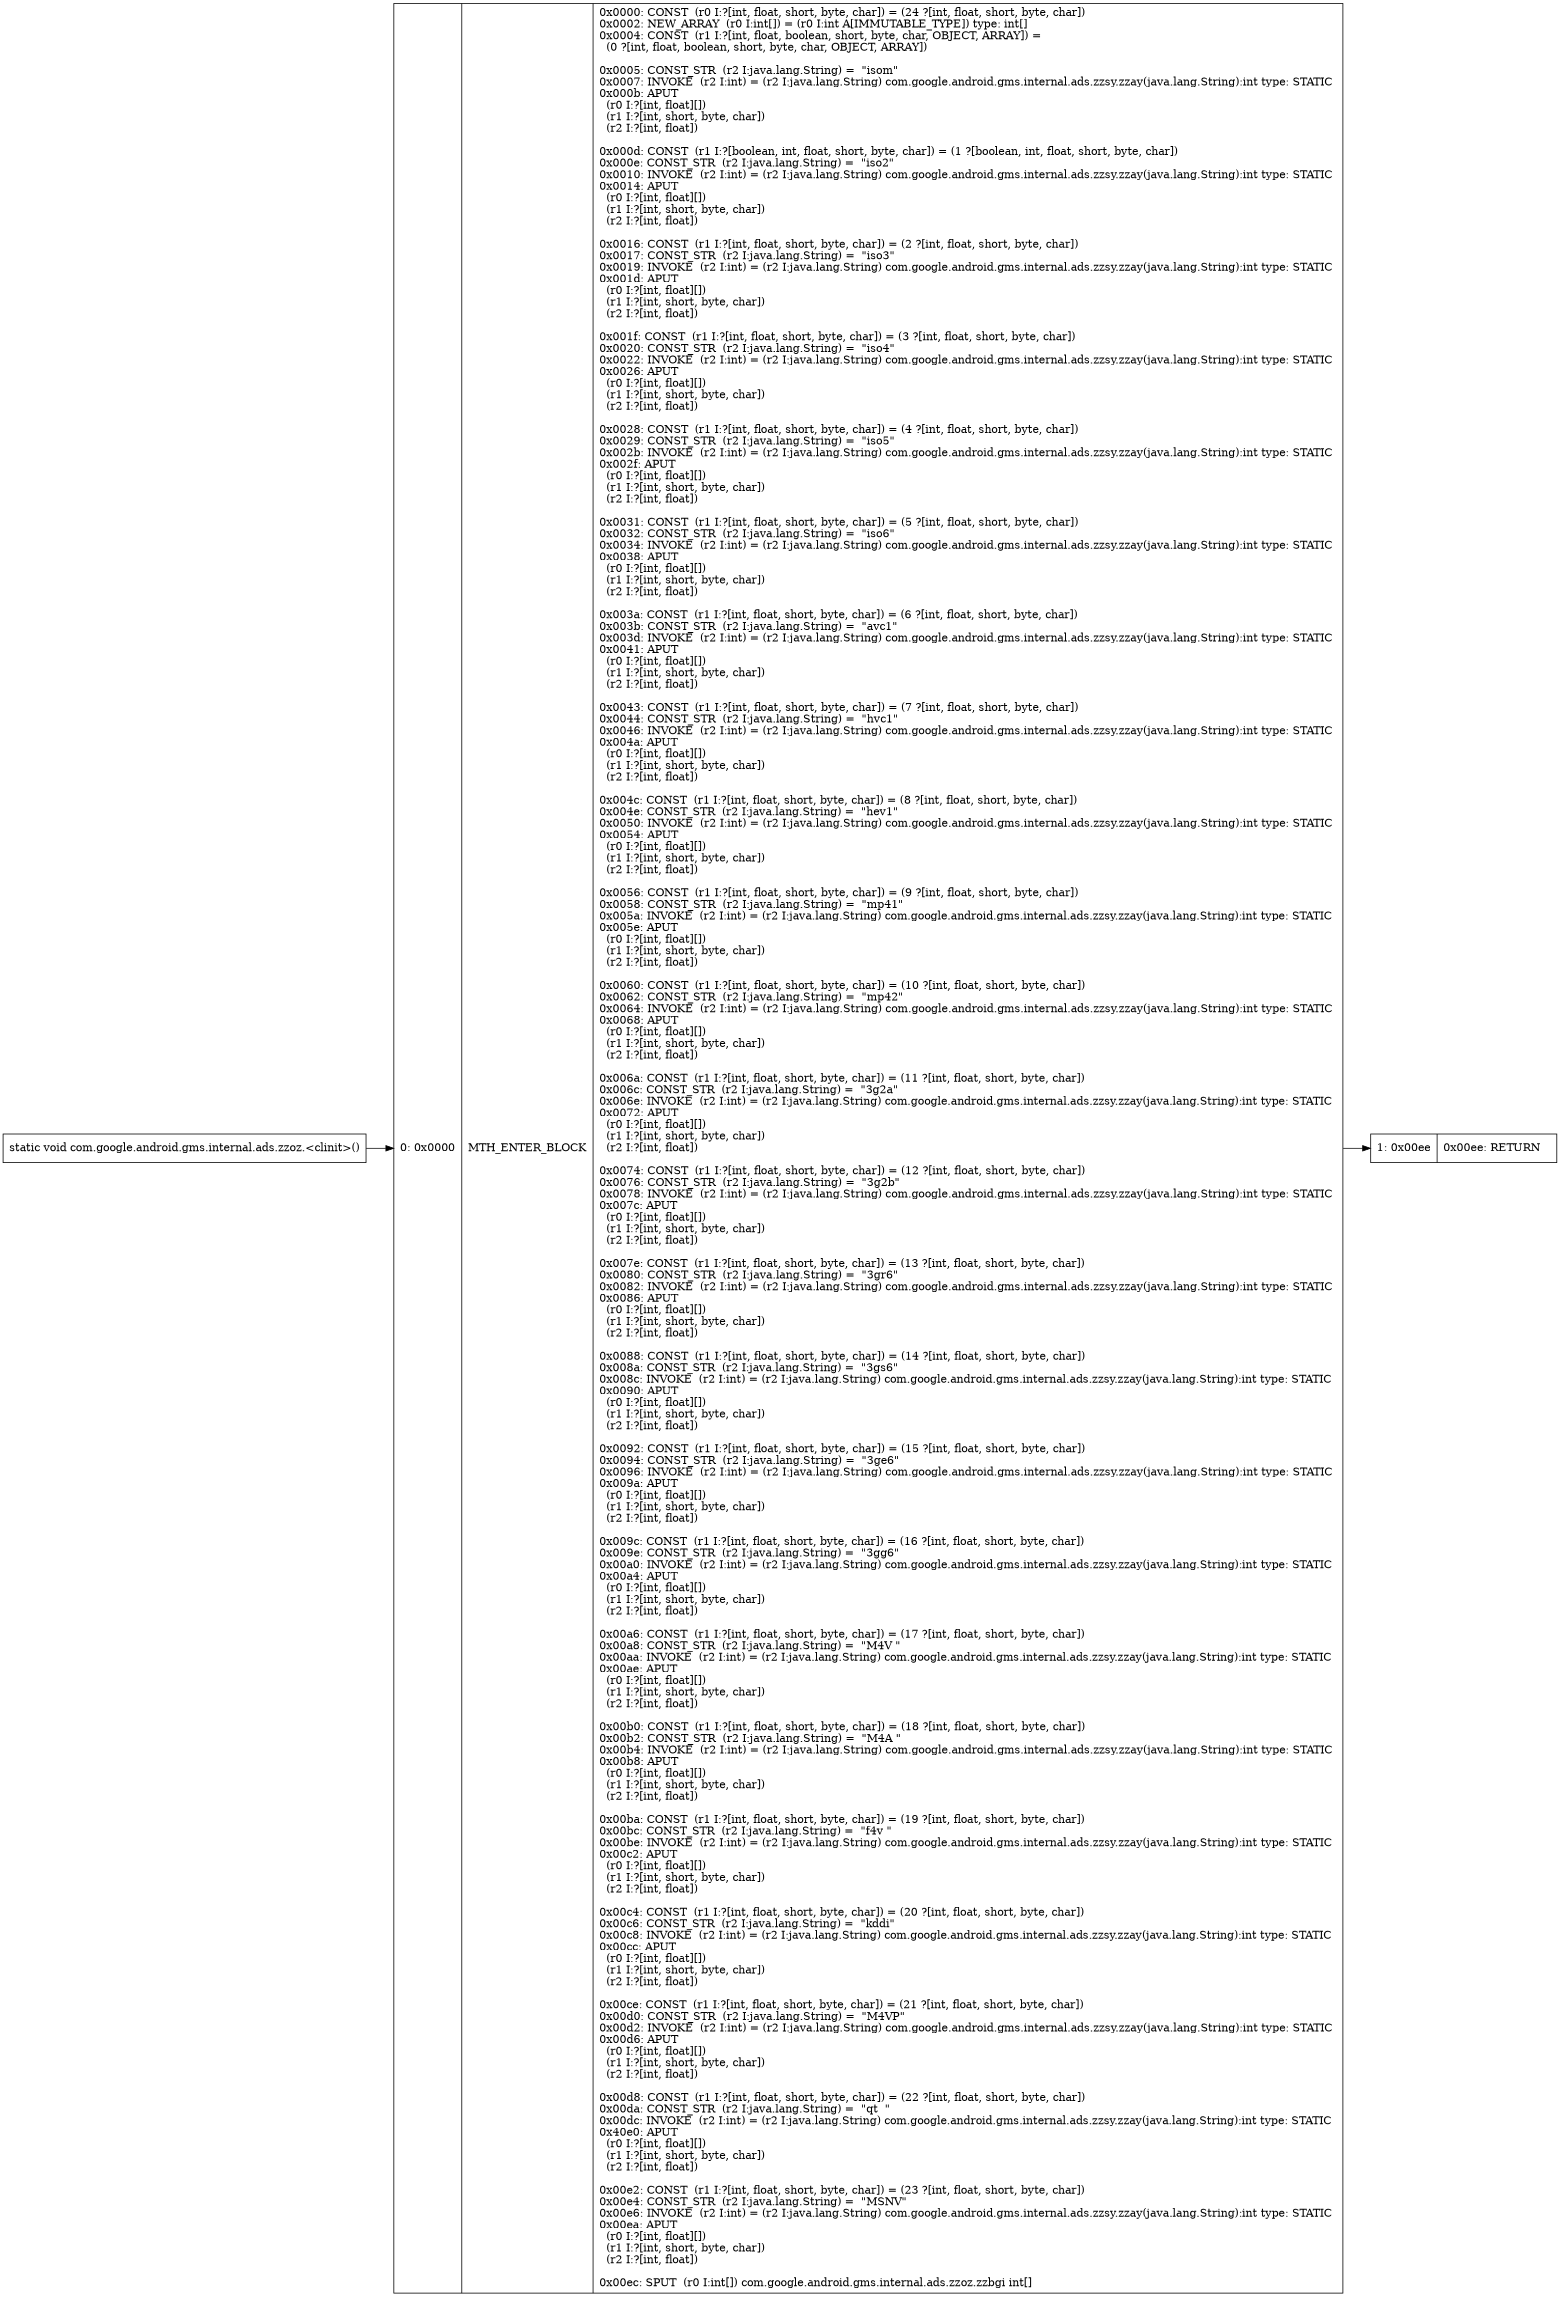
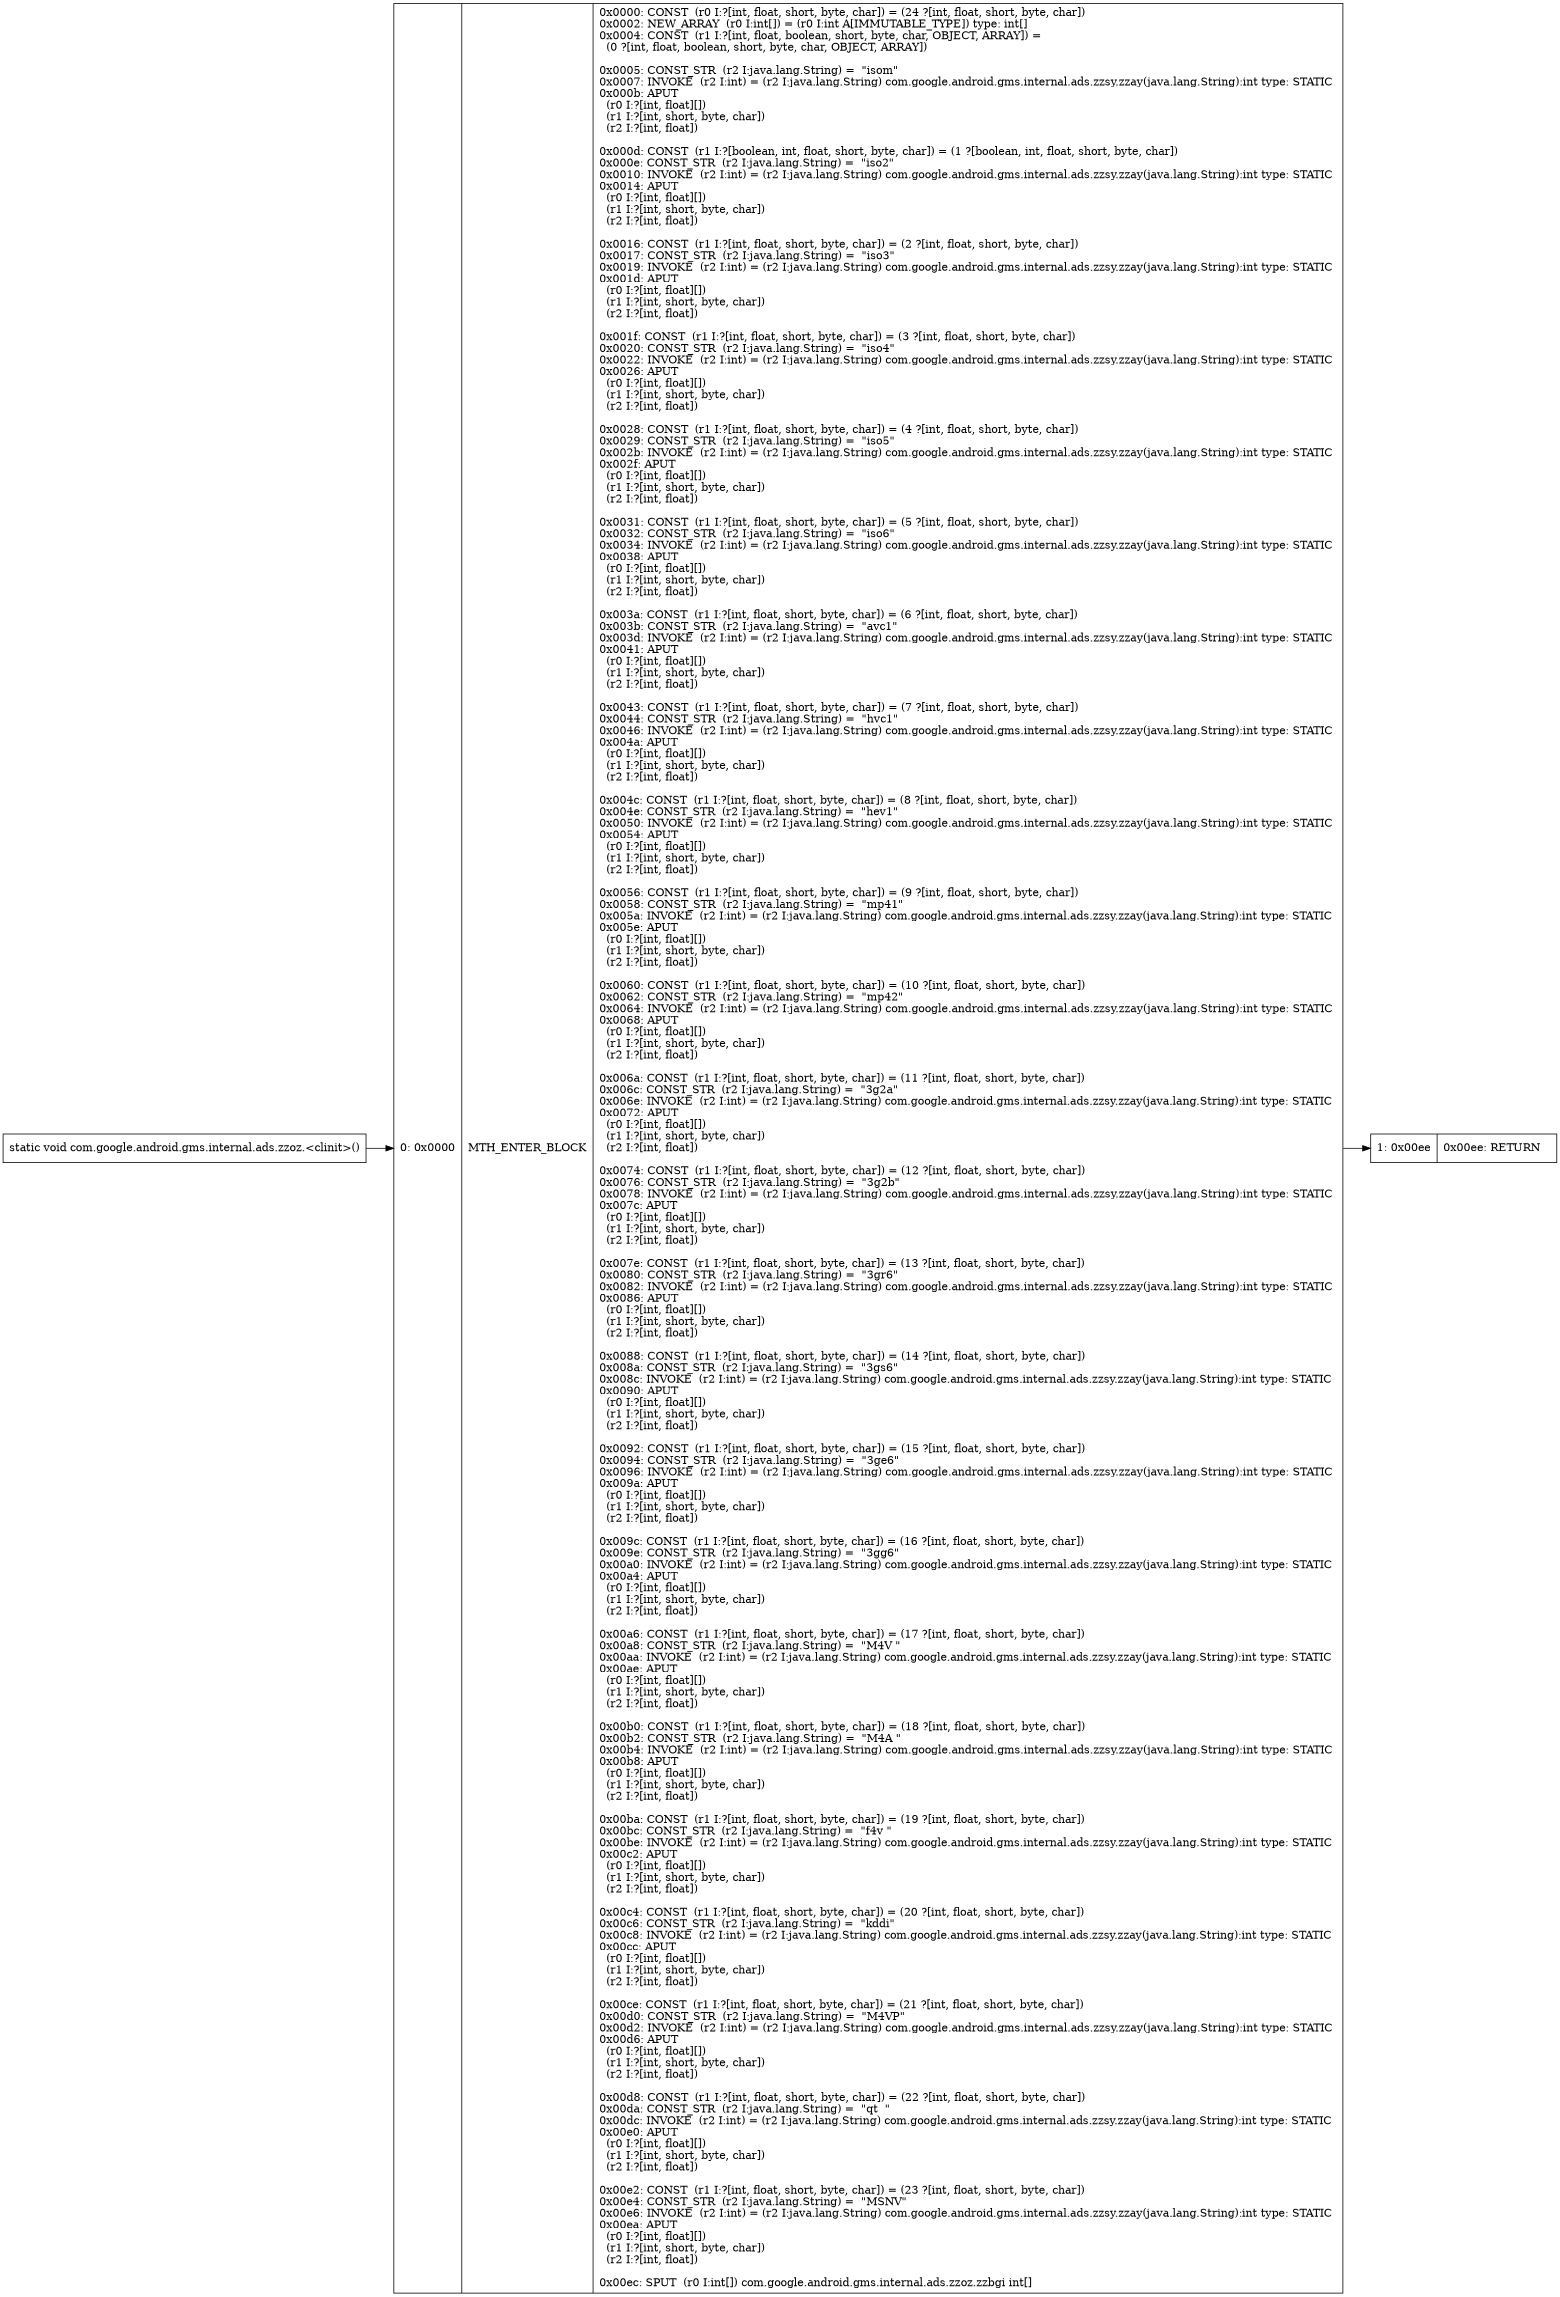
node "0: 0x0000": text "0x40e0: APUT" -> "0x00e0: APUT"
